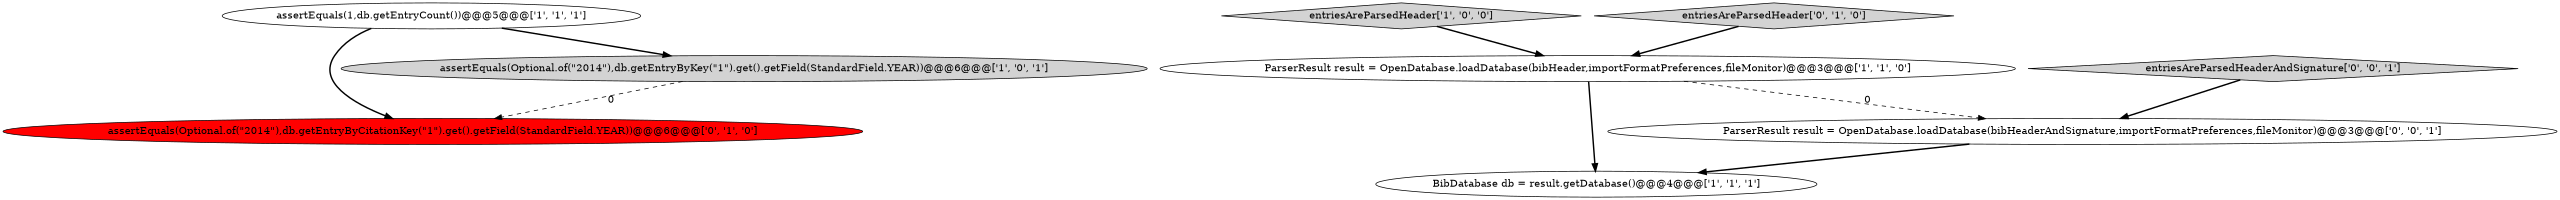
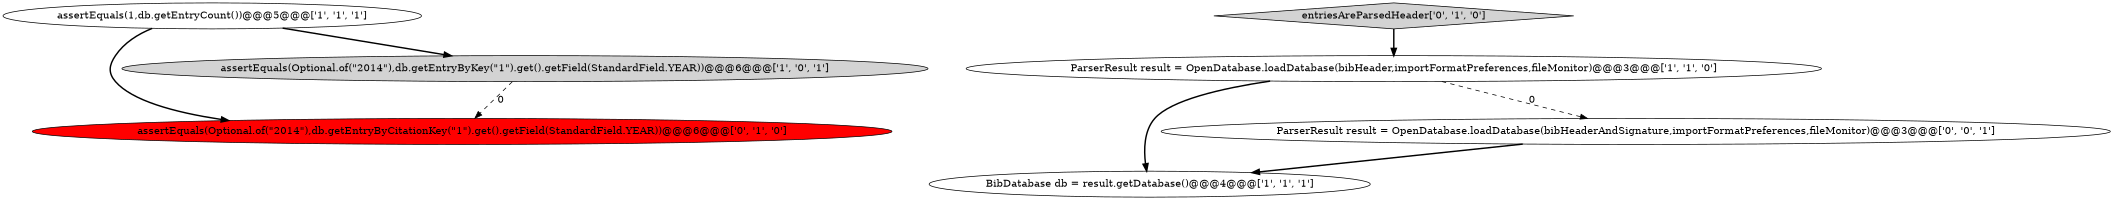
node "entriesAreParsedHeader['1', '0', '0']": removed
node "entriesAreParsedHeaderAndSignature['0', '0', '1']": removed
